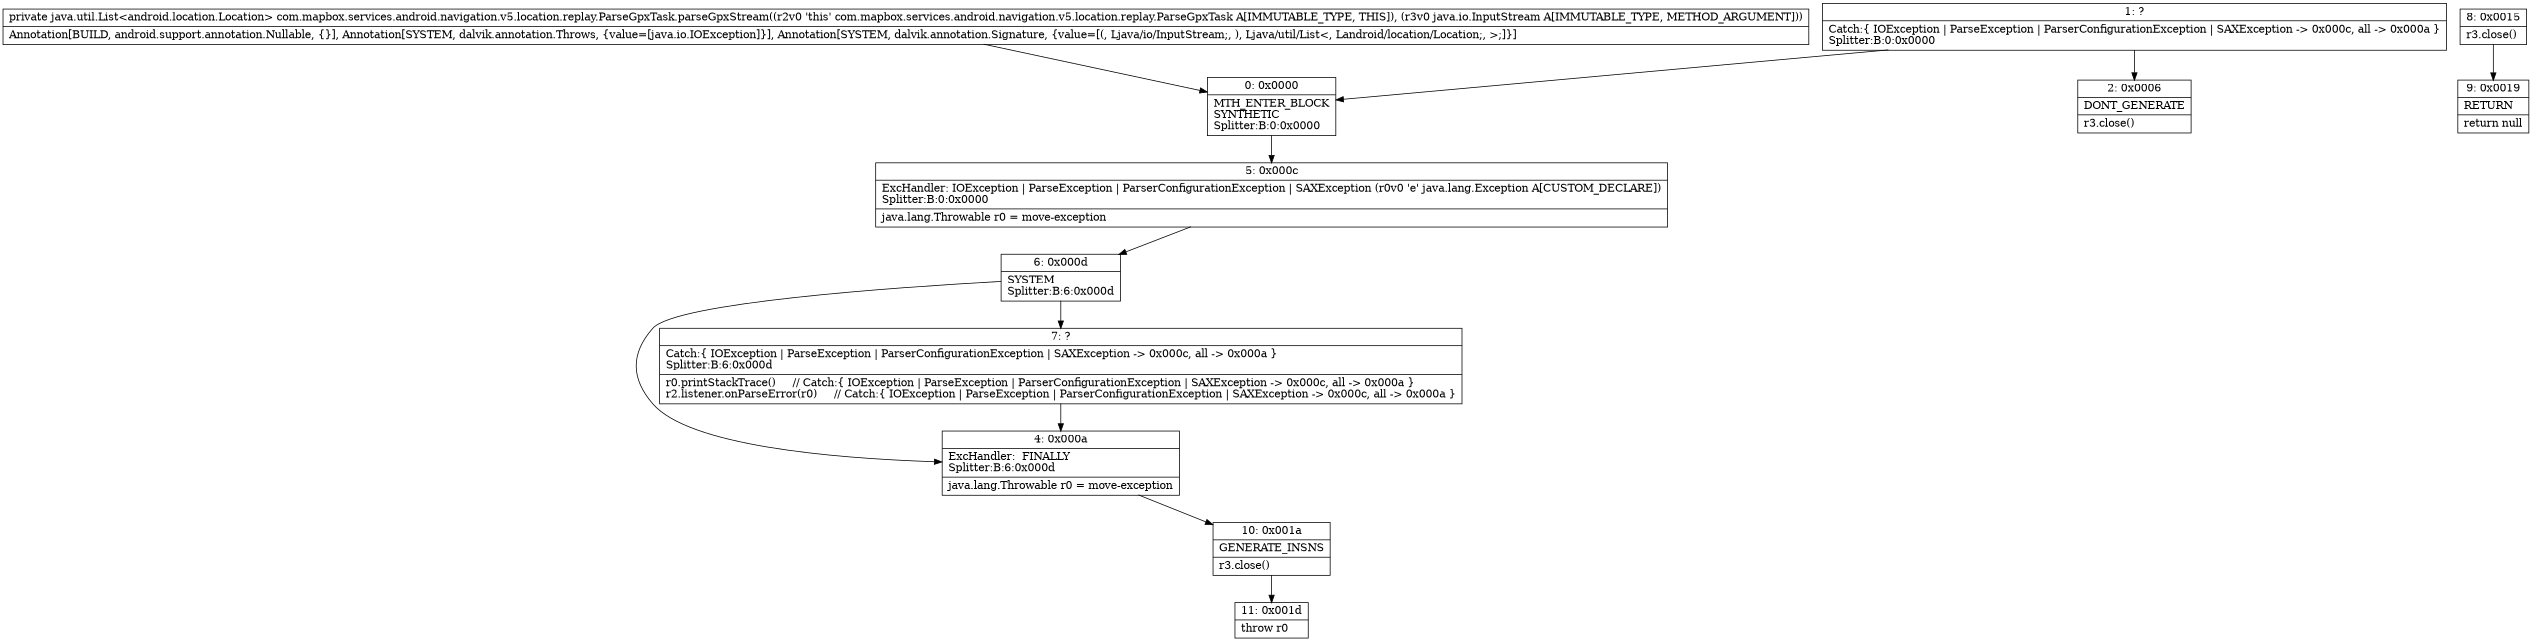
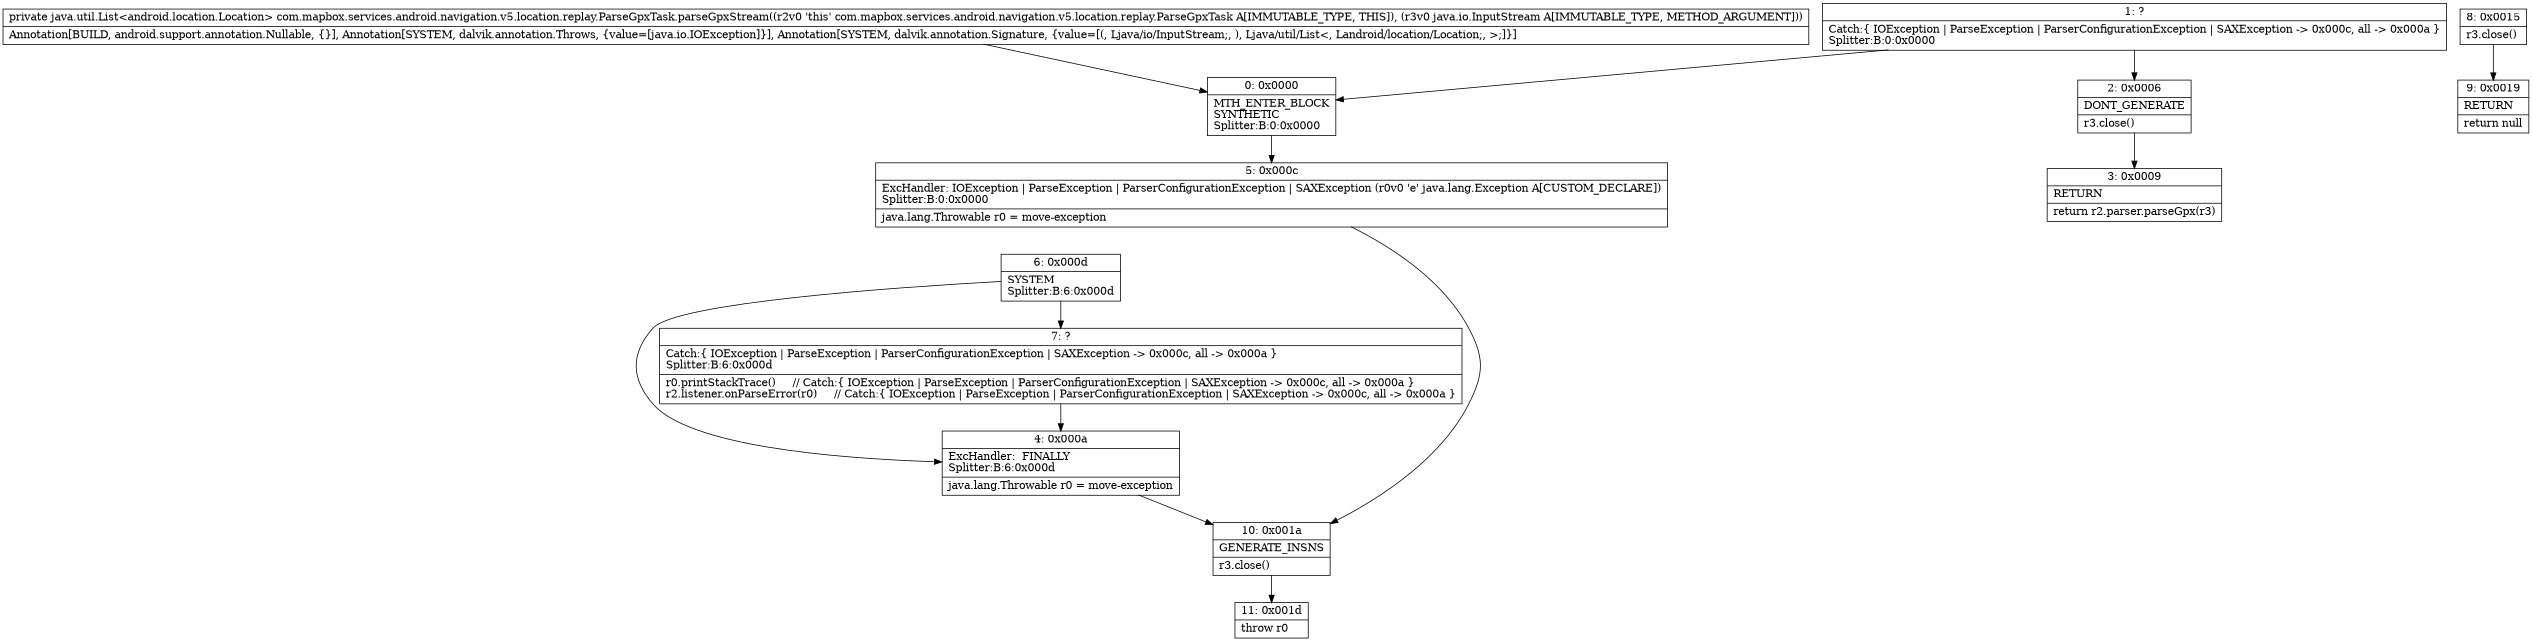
node "3: 0x0009": added
edge "5: 0x000c" -> "6: 0x000d": now "5: 0x000c" -> "10: 0x001a"
